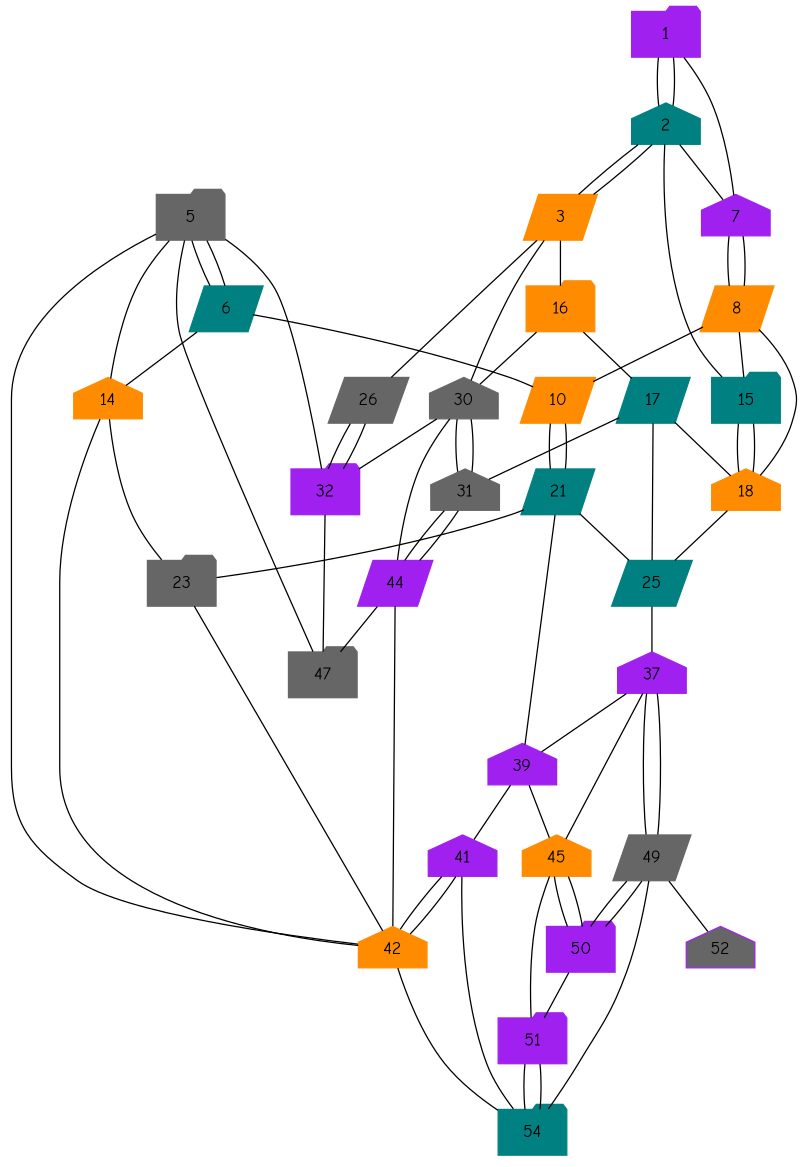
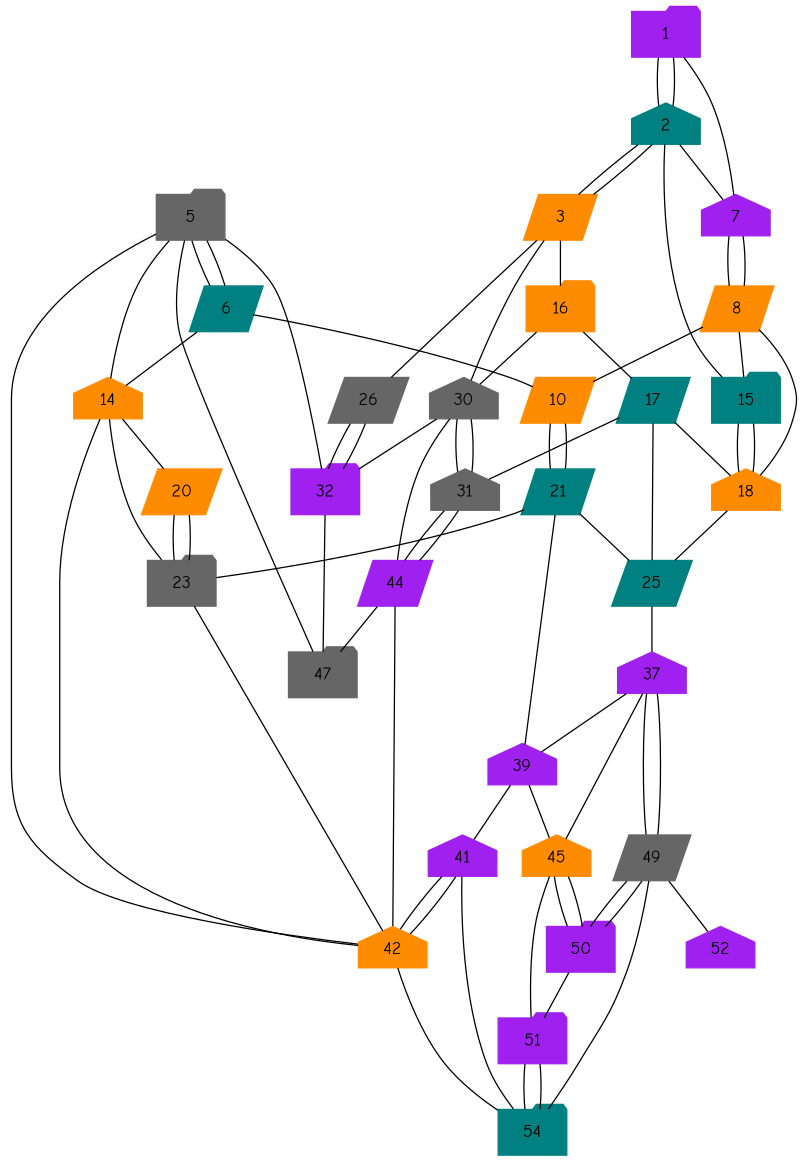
node "20": added
node "52": fillcolor gray40 -> purple
